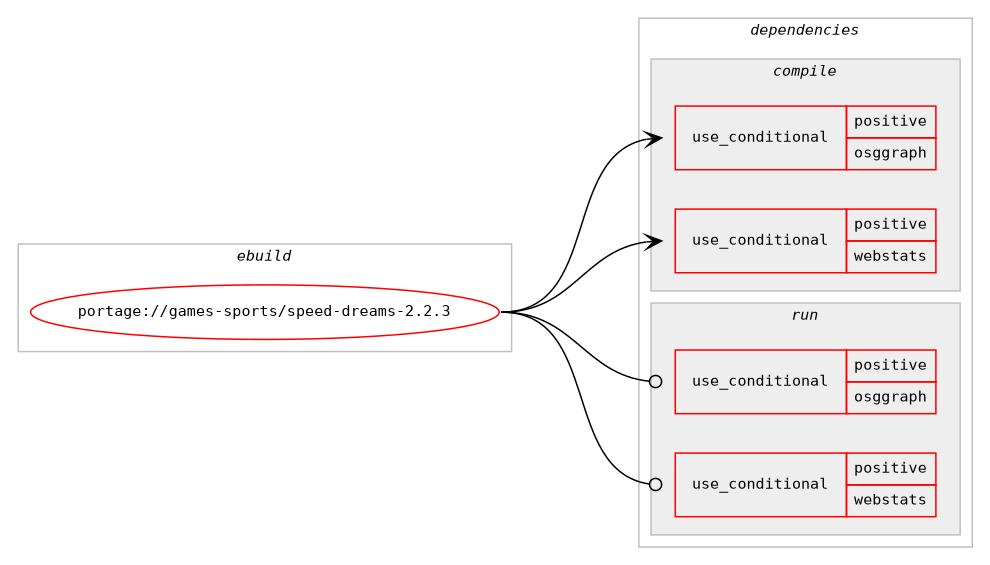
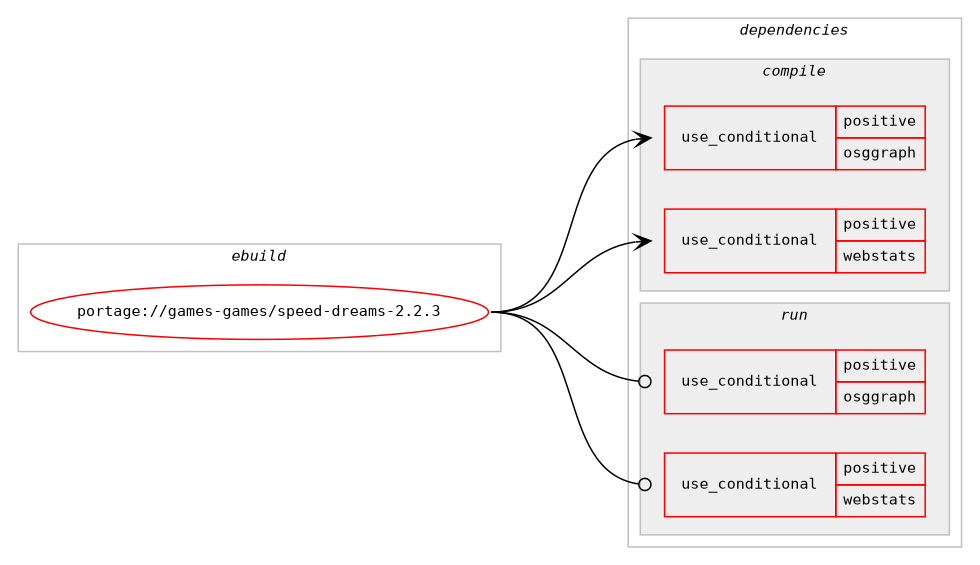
node "portage://games-sports/speed-dreams-2.2.3": label "portage://games-sports/speed-dreams-2.2.3" -> "portage://games-games/speed-dreams-2.2.3"
